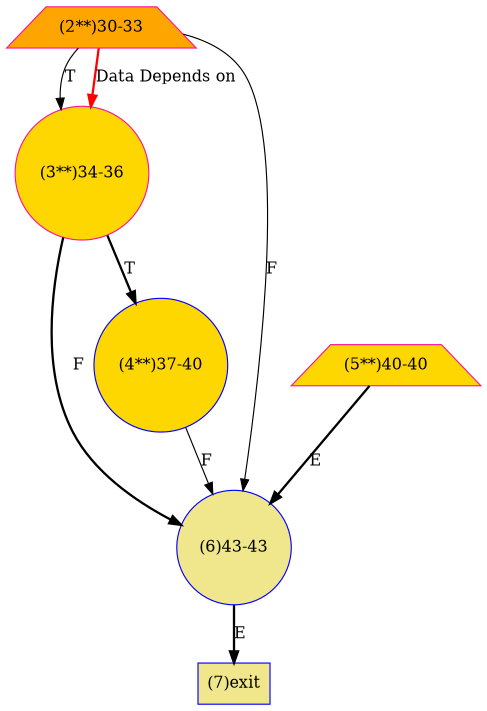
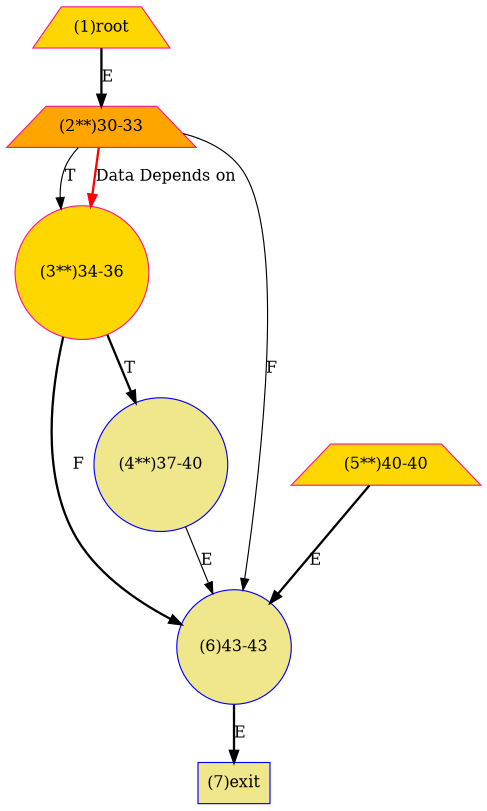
node "(1)root": added
node "(4**)37-40": fillcolor gold -> khaki
edge "(4**)37-40" -> "(6)43-43": label "F" -> "E"
